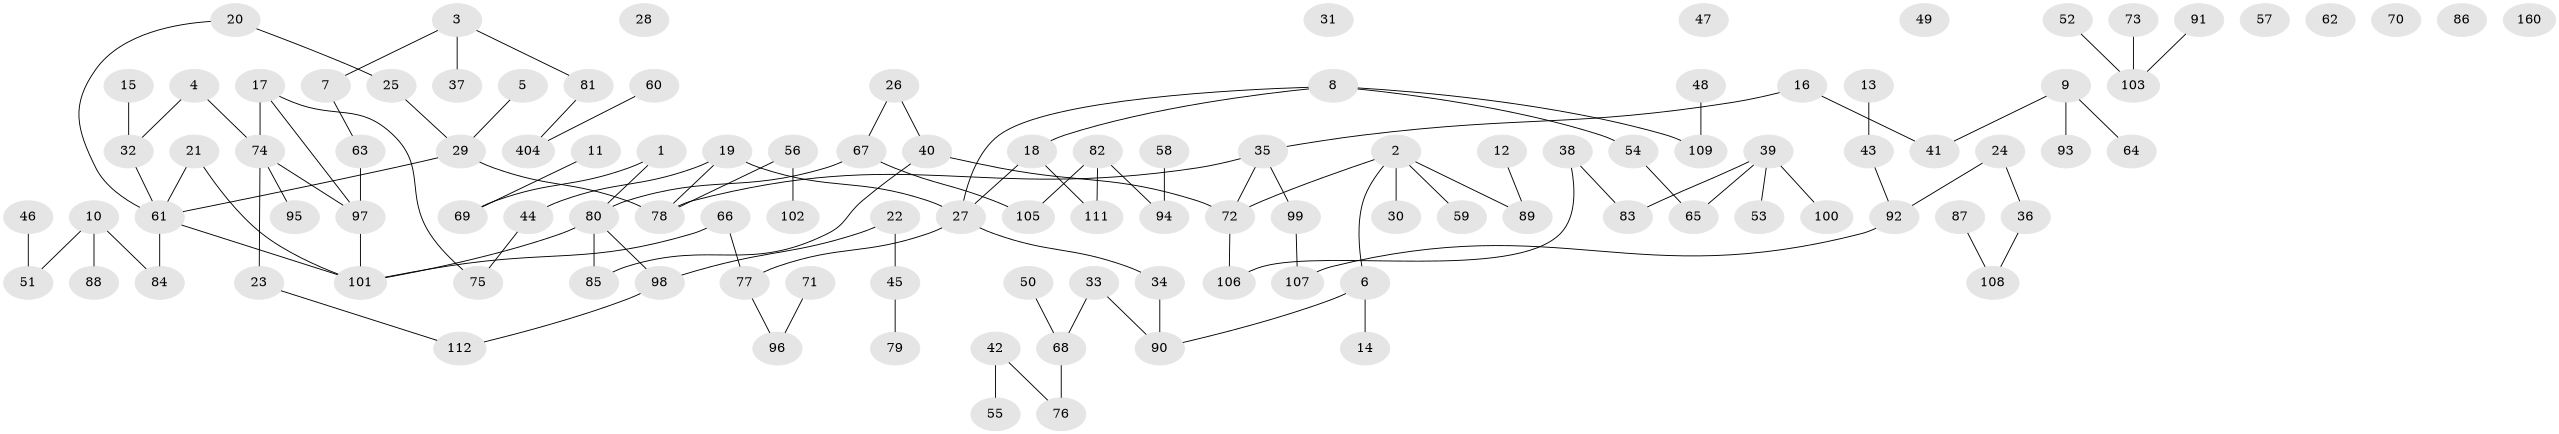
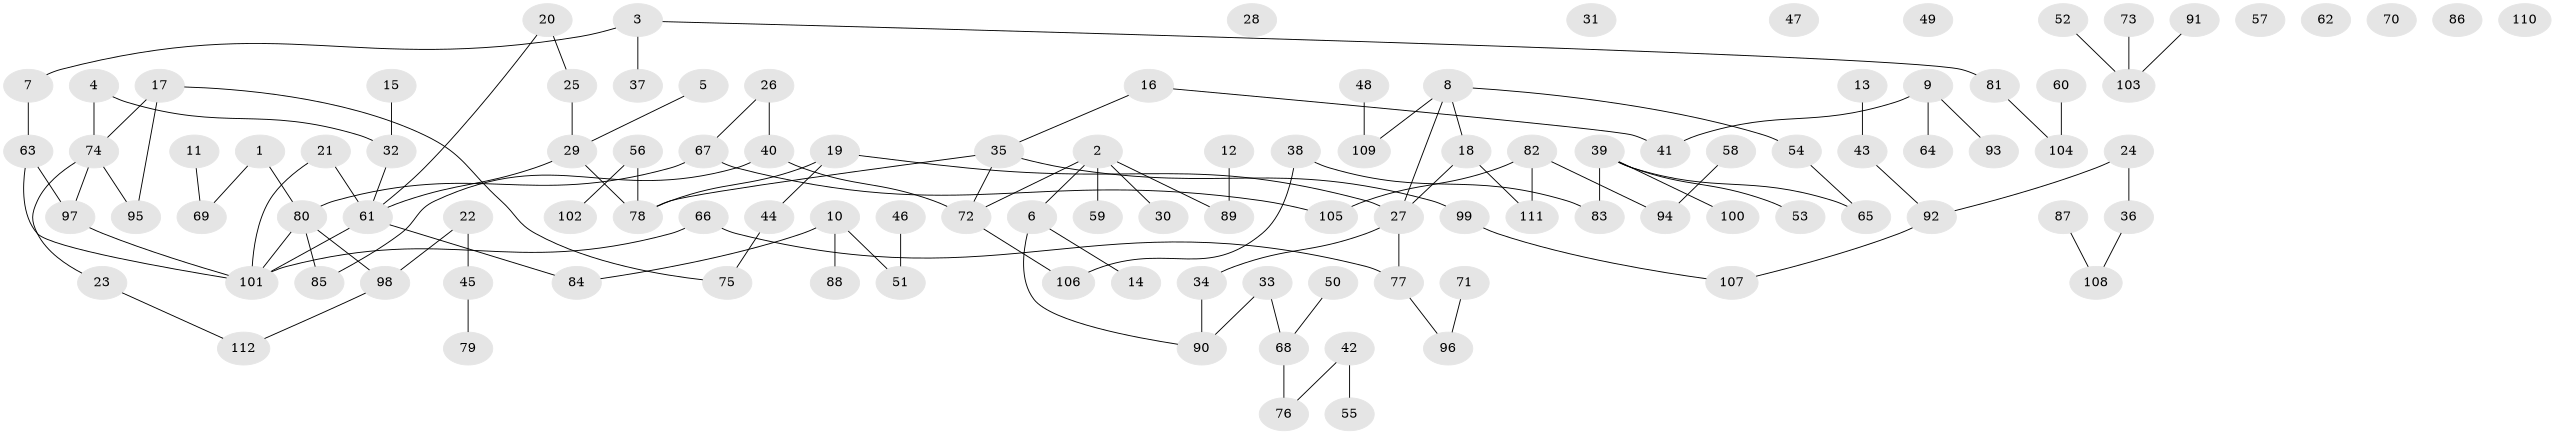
node "160": label "160" -> "110"
edge "17" -- "97": now "17" -- "95"
node "404": label "404" -> "104"
edge "63" -- "101": added
